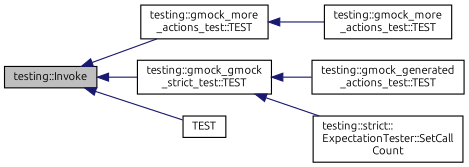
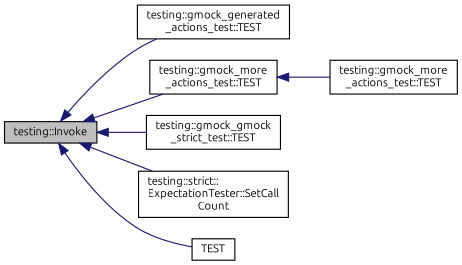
edge "testing::gmock_generated _actions_test::TEST" -> "testing::gmock_gmock _strict_test::TEST": now "testing::gmock_generated _actions_test::TEST" -> "testing::Invoke"
edge "testing::strict:: ExpectationTester::SetCall Count" -> "testing::gmock_gmock _strict_test::TEST": now "testing::strict:: ExpectationTester::SetCall Count" -> "testing::Invoke"
